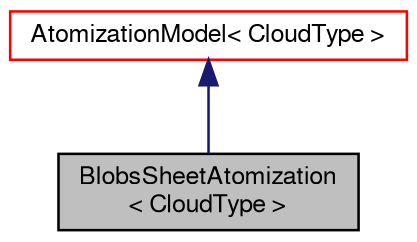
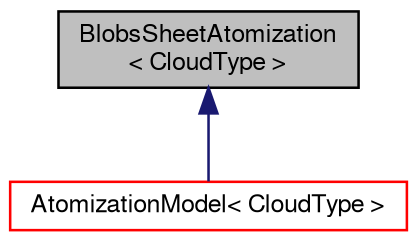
edge "BlobsSheetAtomization < CloudType >" -> "AtomizationModel< CloudType >": reversed
